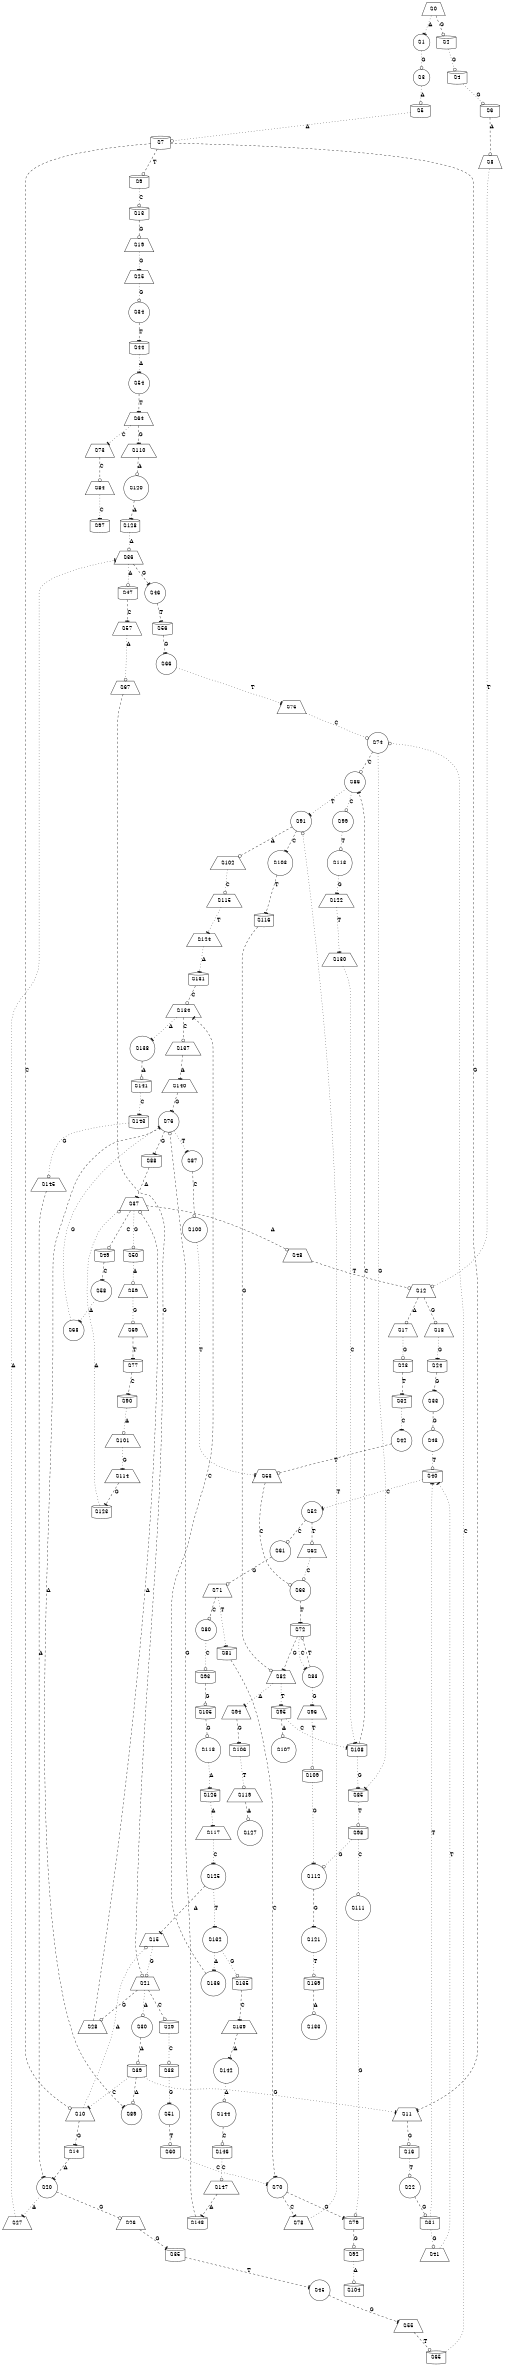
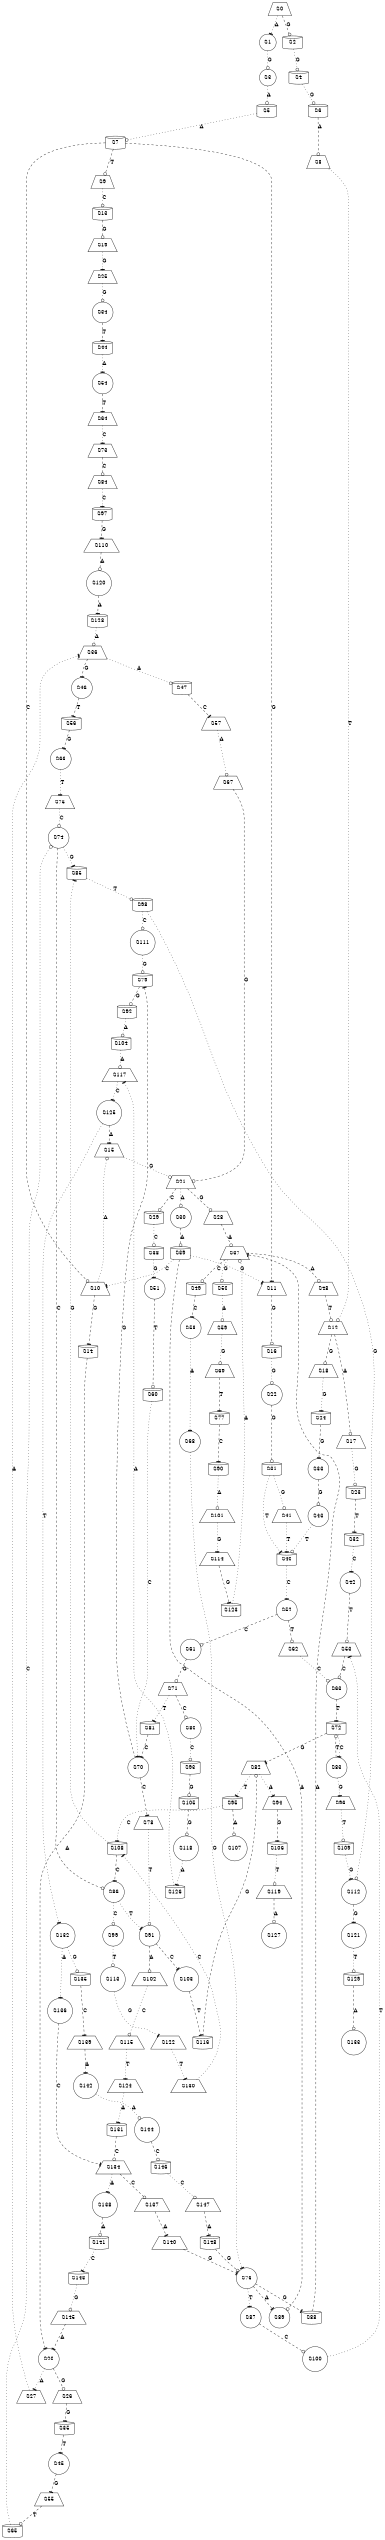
node "S9": shape cylinder -> trapezium
edge "S64" -> "S110": now "S97" -> "S110"
edge "S104" -> "S117": added, label "A"
node "S169": label "S169" -> "S129"
edge "S16" -> "S22": label "T" -> "G"
